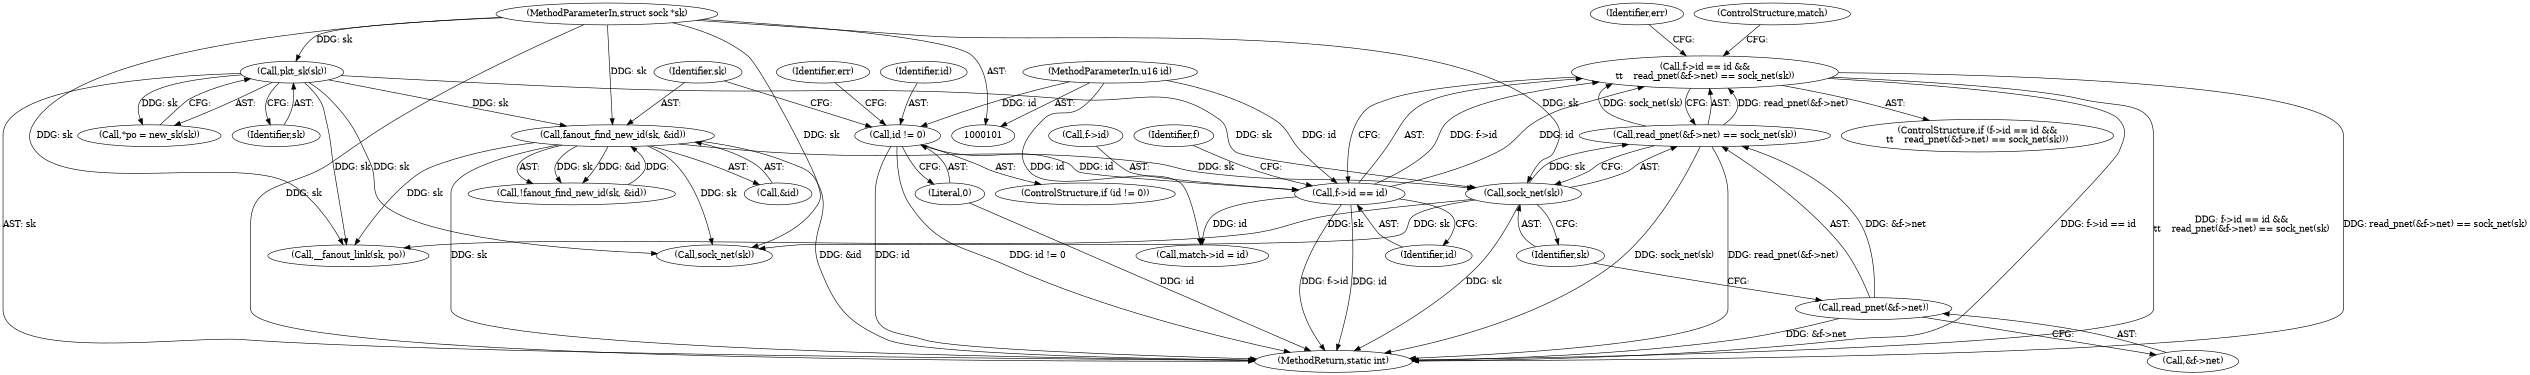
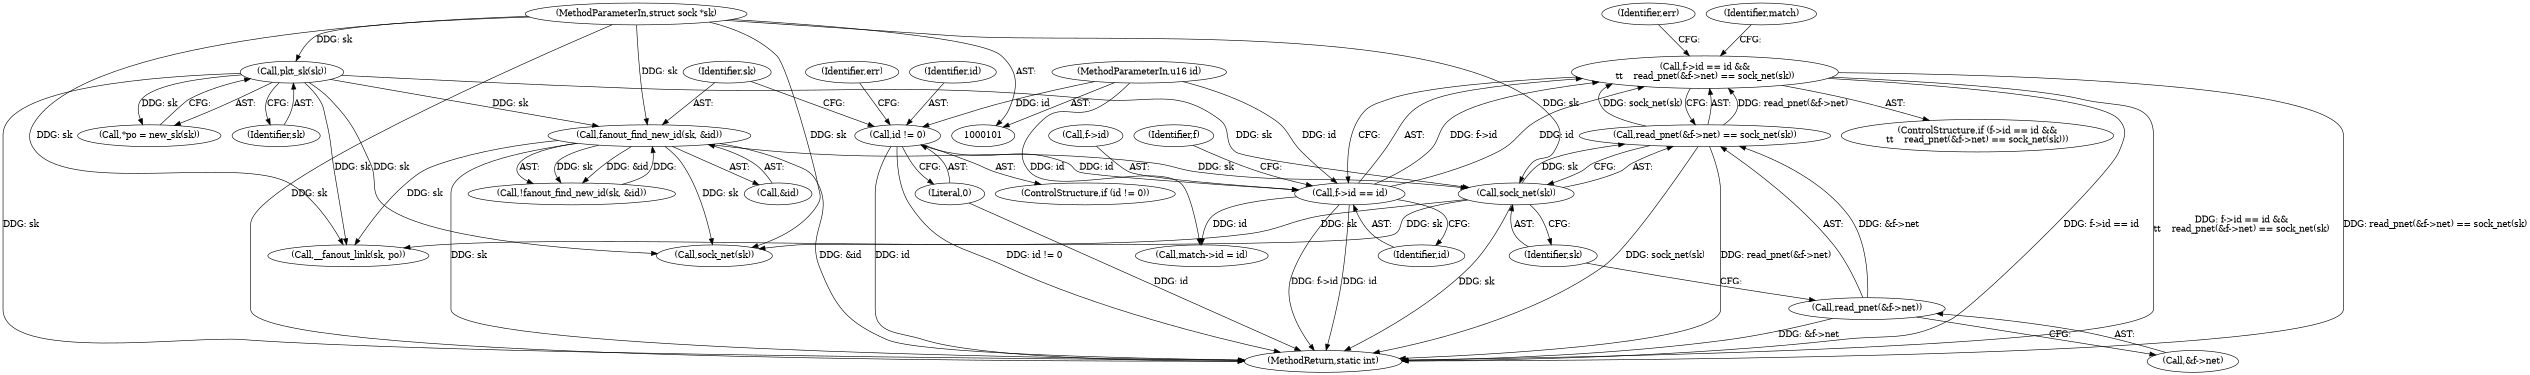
node "(ControlStructure,match)": label "(ControlStructure,match)" -> "(Identifier,match)"
edge "(Call,pkt_sk(sk))" -> "(MethodReturn,static int)": label "AST: sk" -> "DDG: sk"
